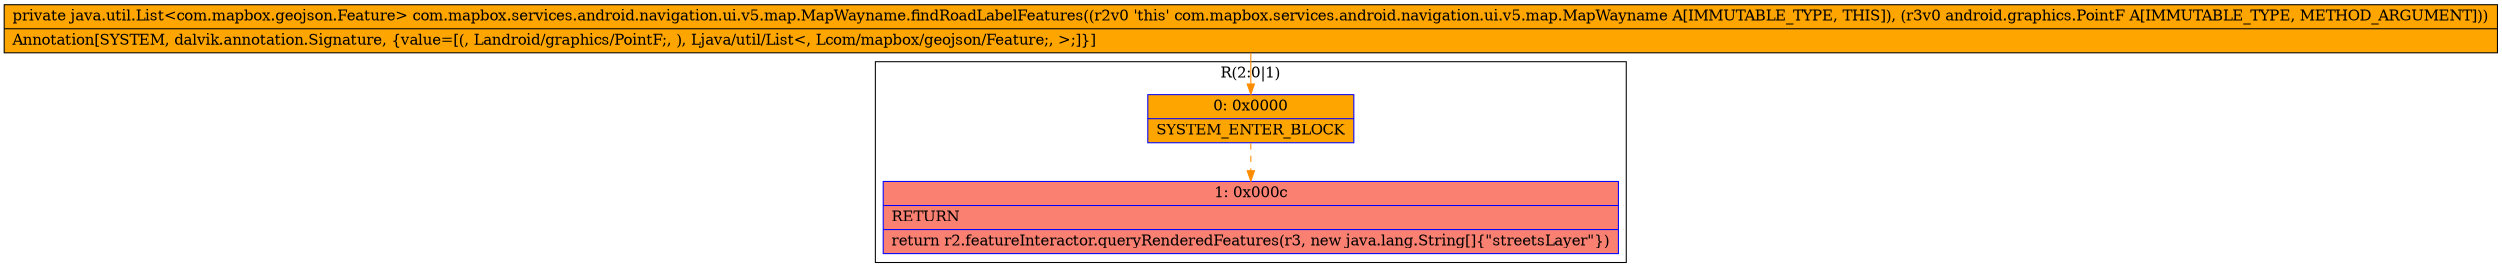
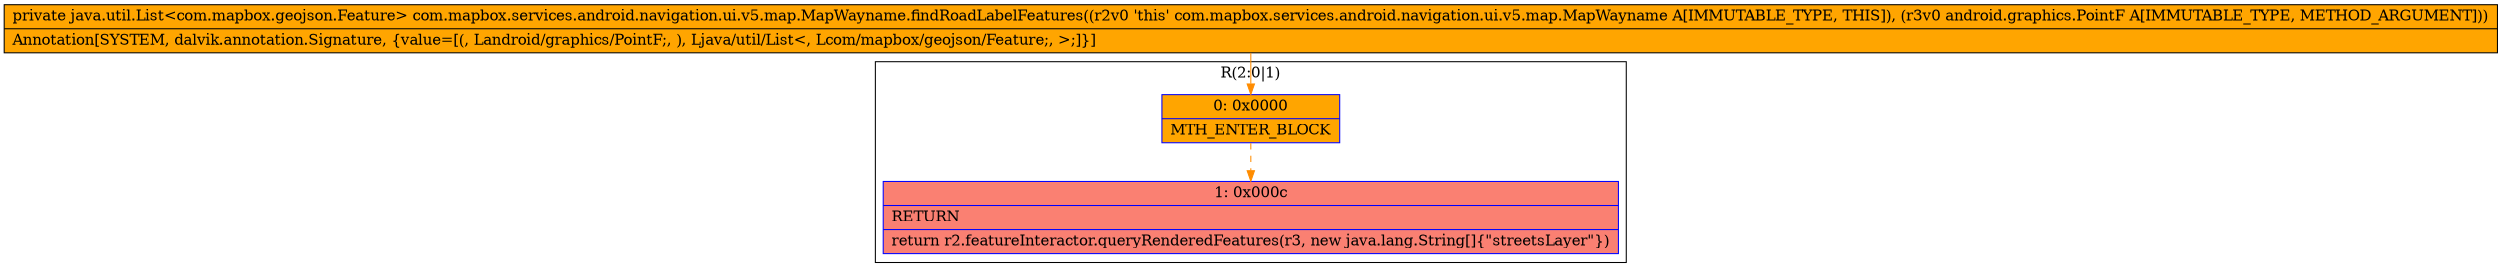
node "0: 0x0000": text "SYSTEM_ENTER_BLOCK" -> "MTH_ENTER_BLOCK"
